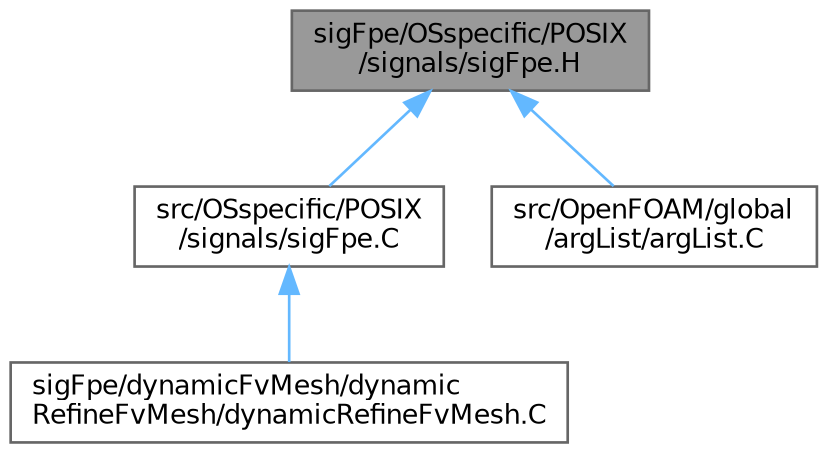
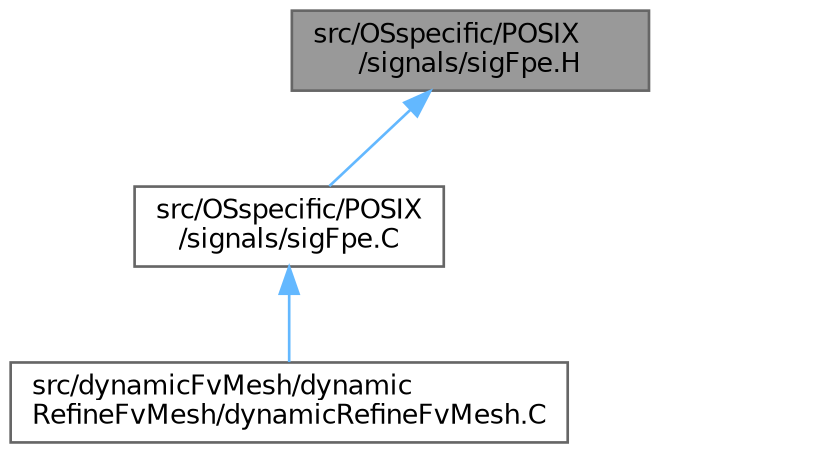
node "sigFpe/OSspecific/POSIX /signals/sigFpe.H": label "sigFpe/OSspecific/POSIX /signals/sigFpe.H" -> "src/OSspecific/POSIX /signals/sigFpe.H"
node "src/OpenFOAM/global /argList/argList.C": removed
node "sigFpe/dynamicFvMesh/dynamic RefineFvMesh/dynamicRefineFvMesh.C": label "sigFpe/dynamicFvMesh/dynamic RefineFvMesh/dynamicRefineFvMesh.C" -> "src/dynamicFvMesh/dynamic RefineFvMesh/dynamicRefineFvMesh.C"
